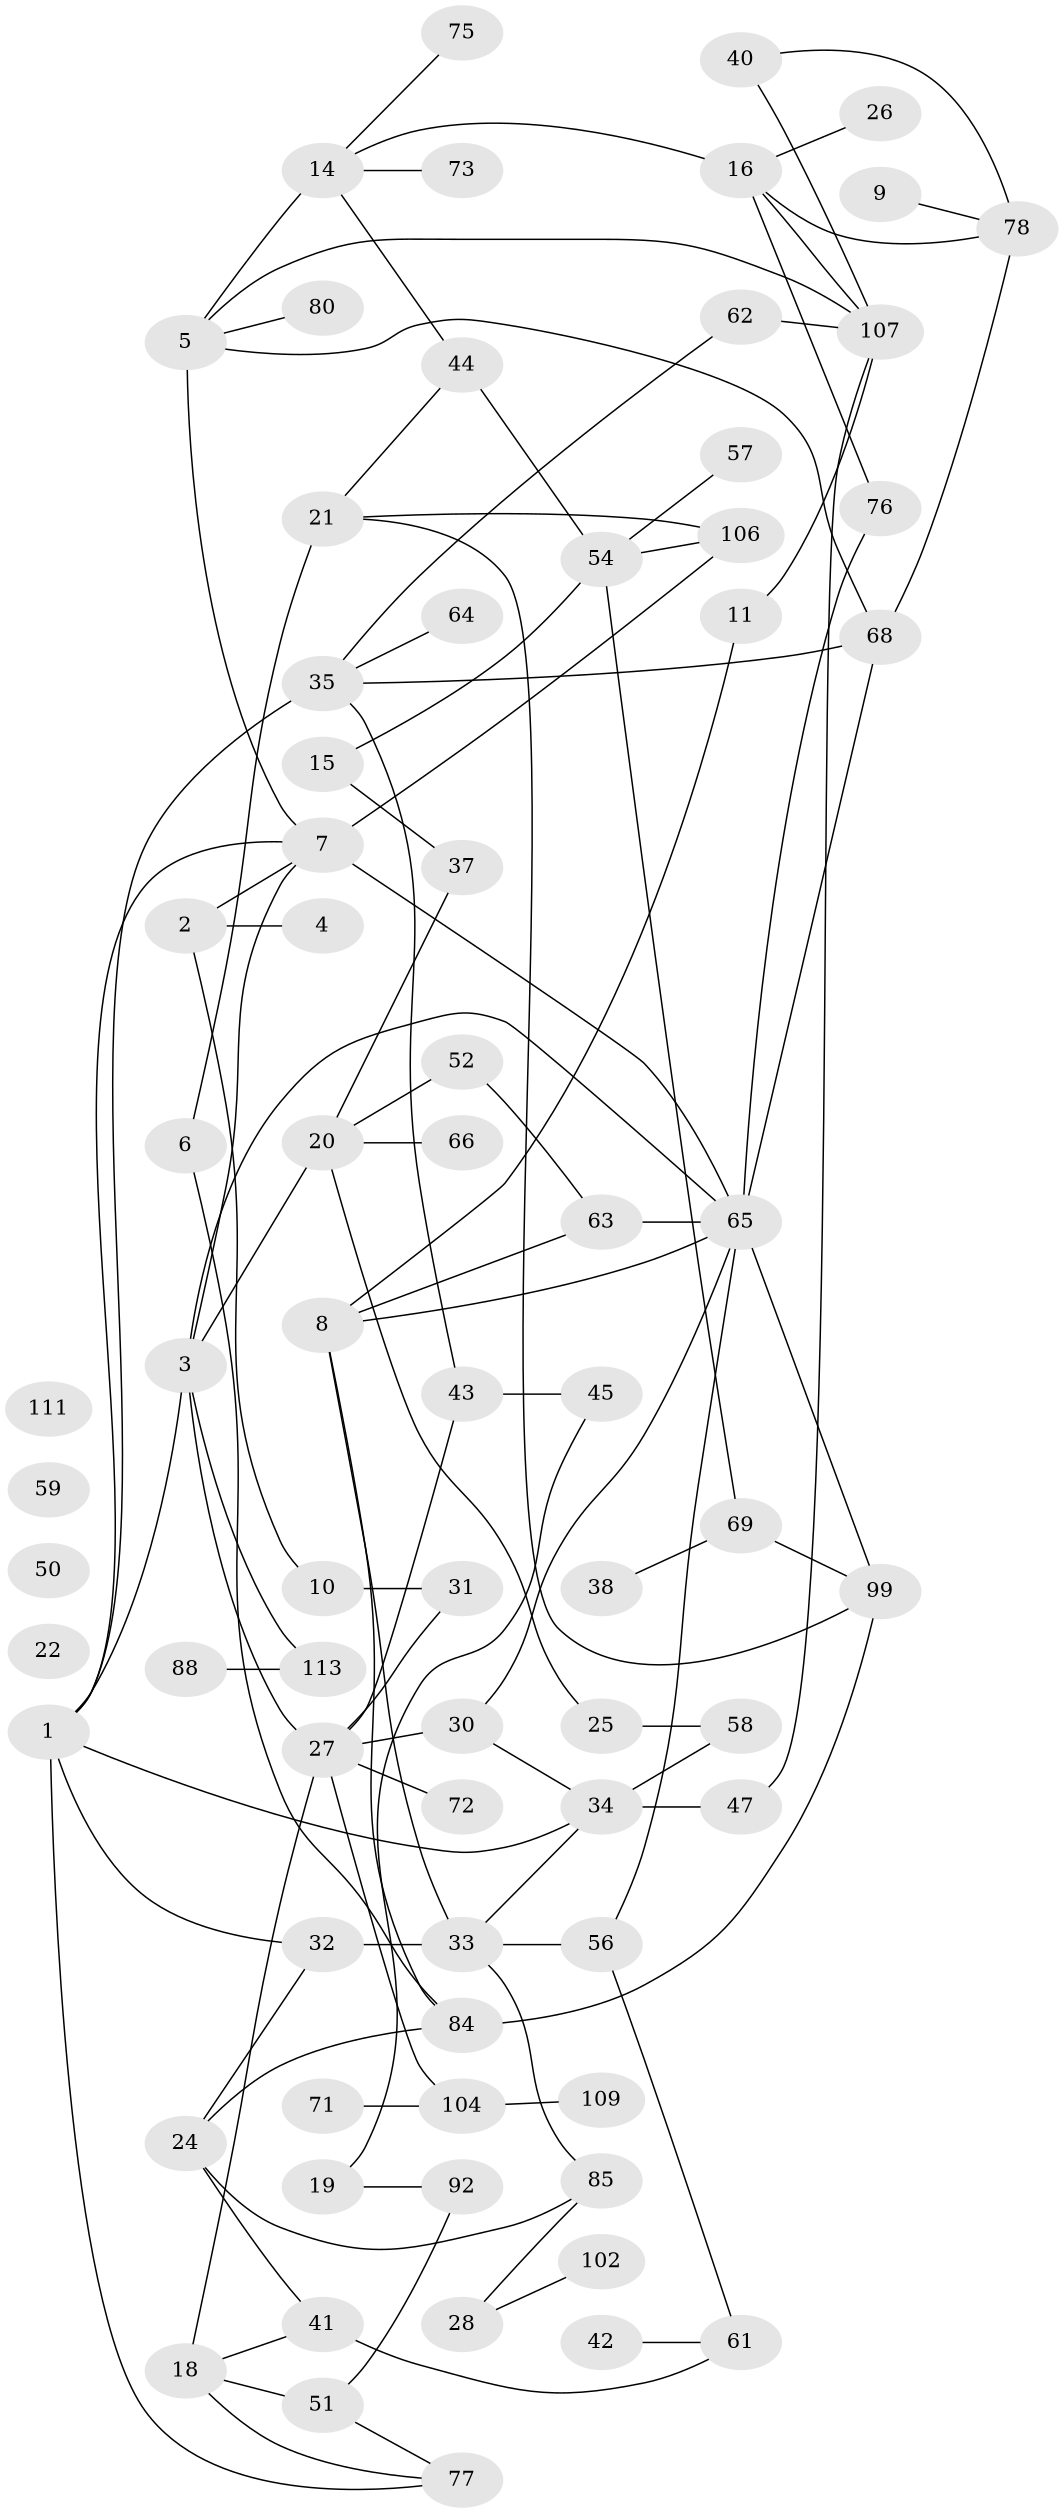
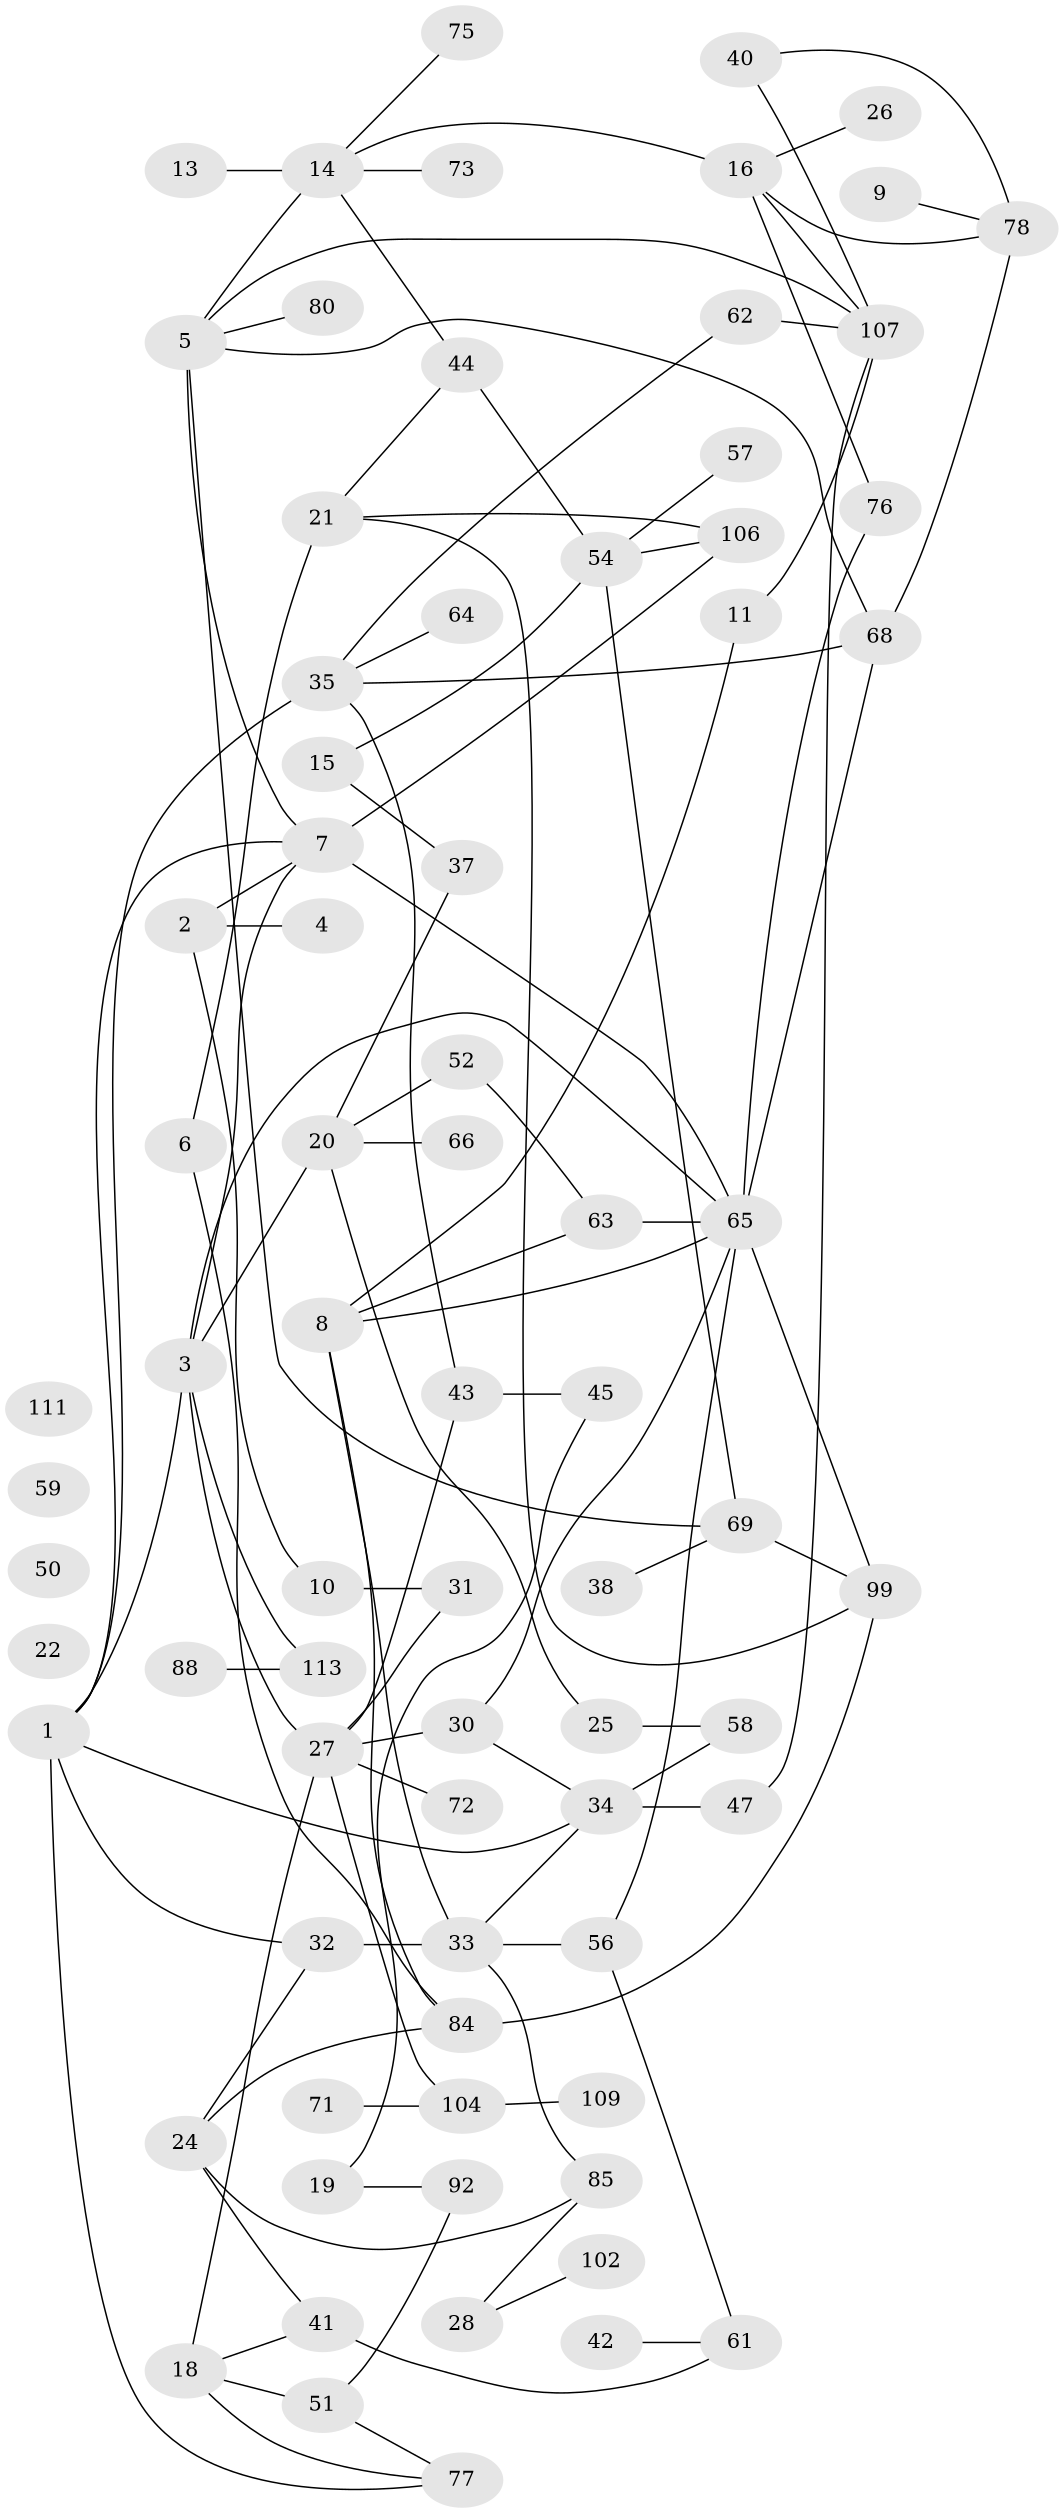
node "13": added
edge "5" -- "69": added
